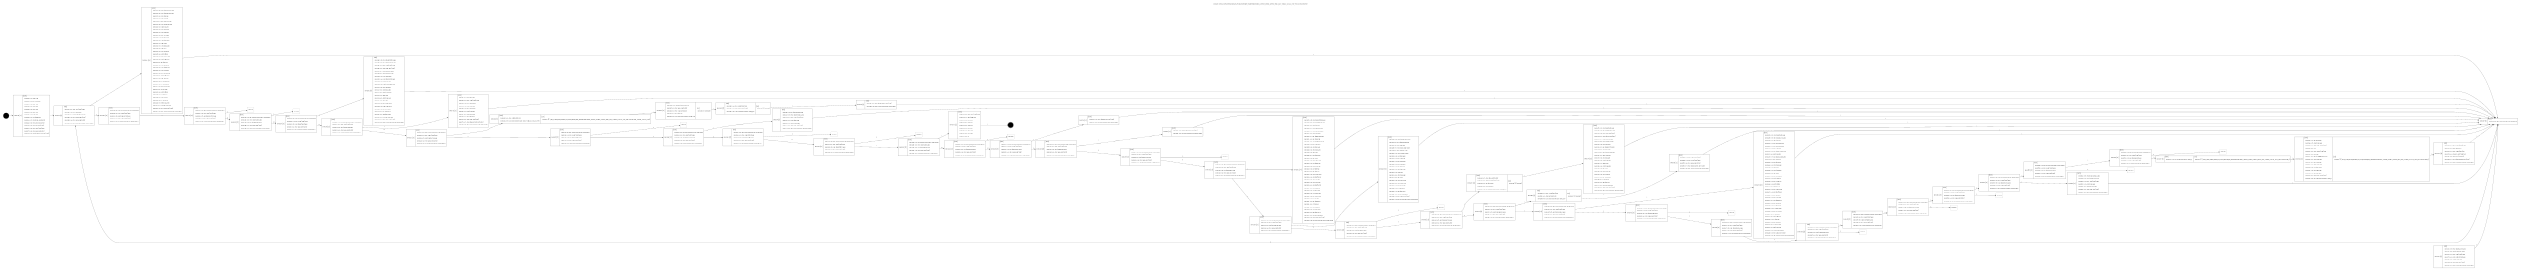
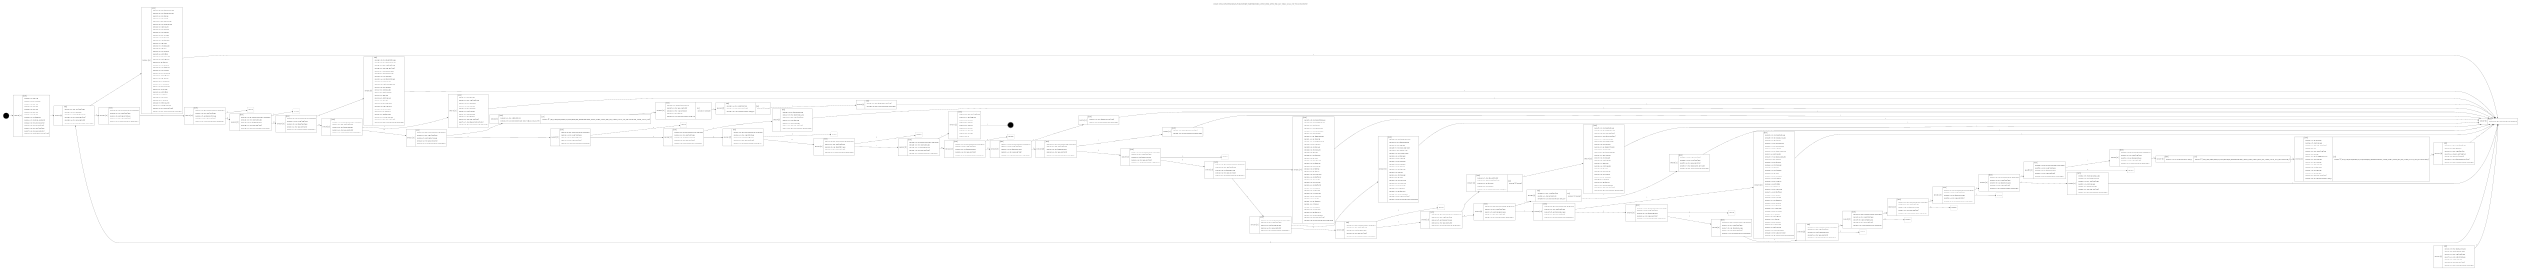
node "0x401587": removed
node "0x401a49": added
